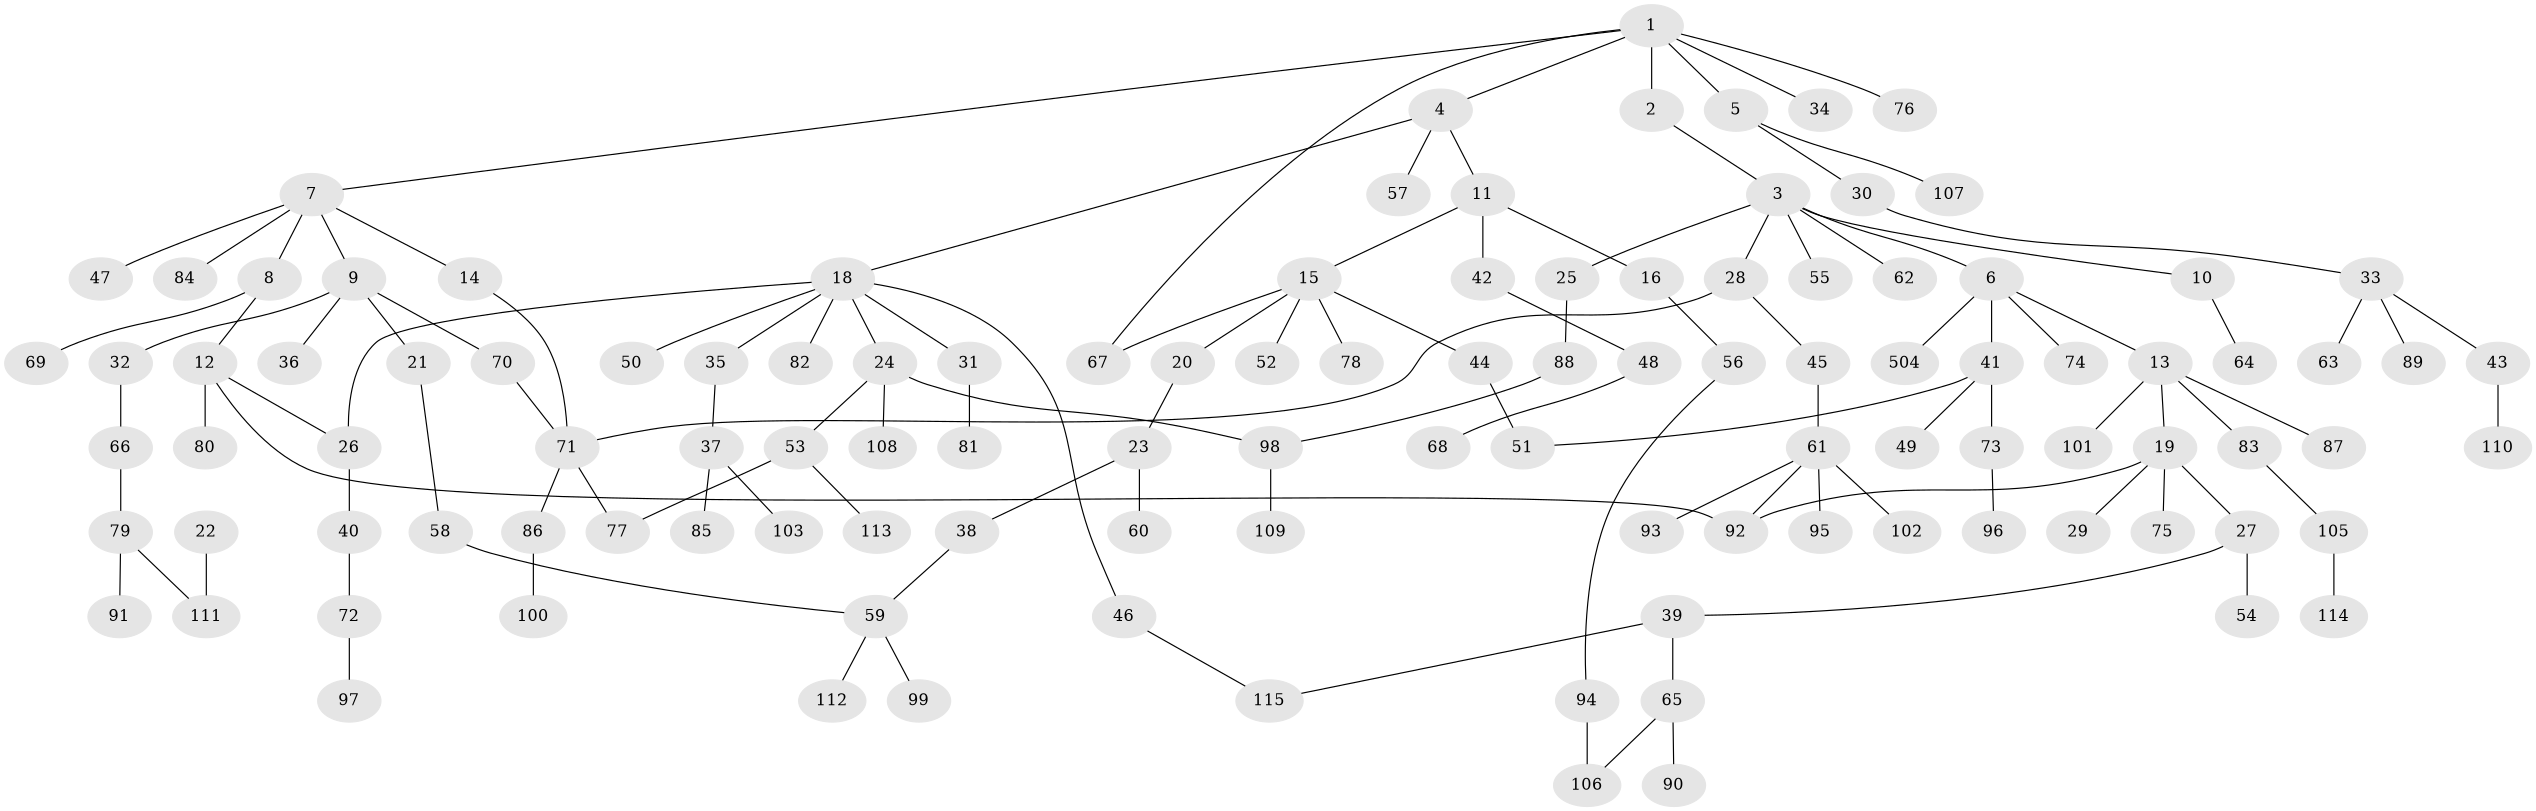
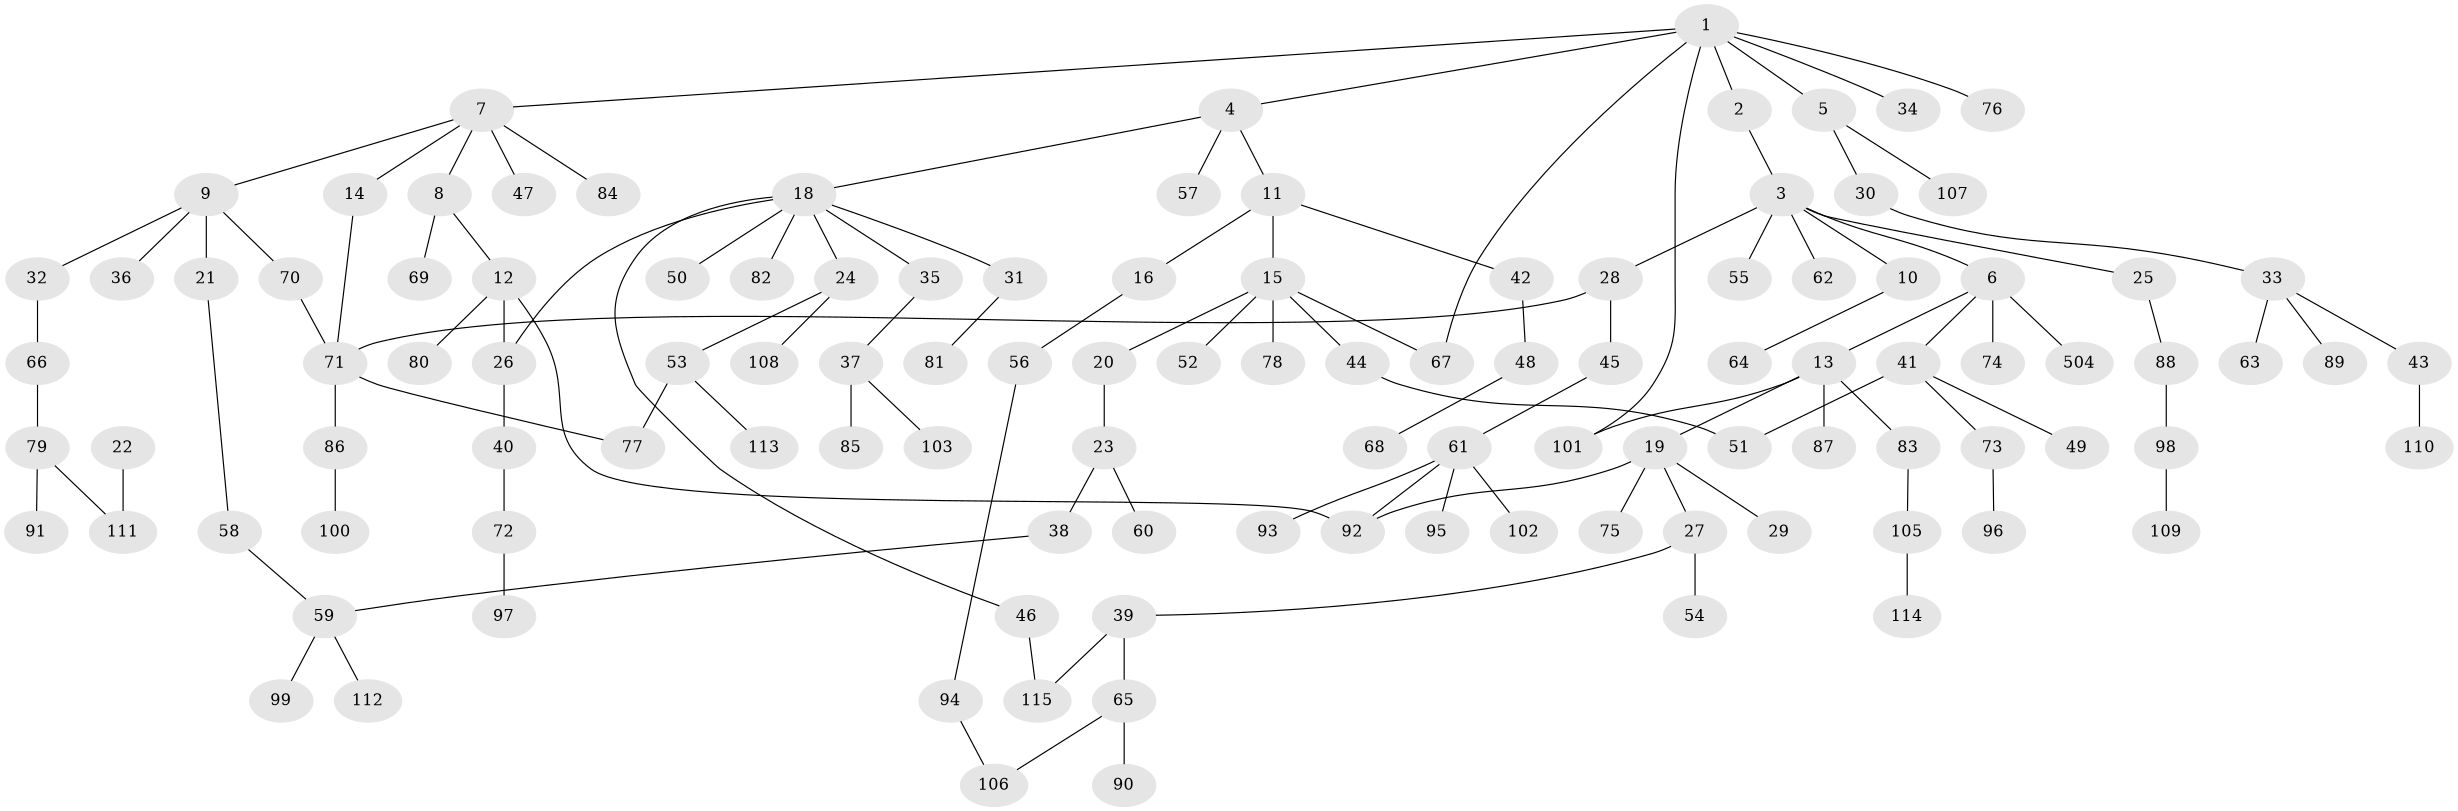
edge "1" -- "101": added
edge "24" -- "98": removed
